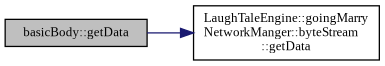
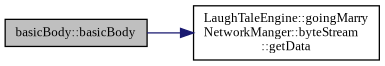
node "basicBody::getData": label "basicBody::getData" -> "basicBody::basicBody"
